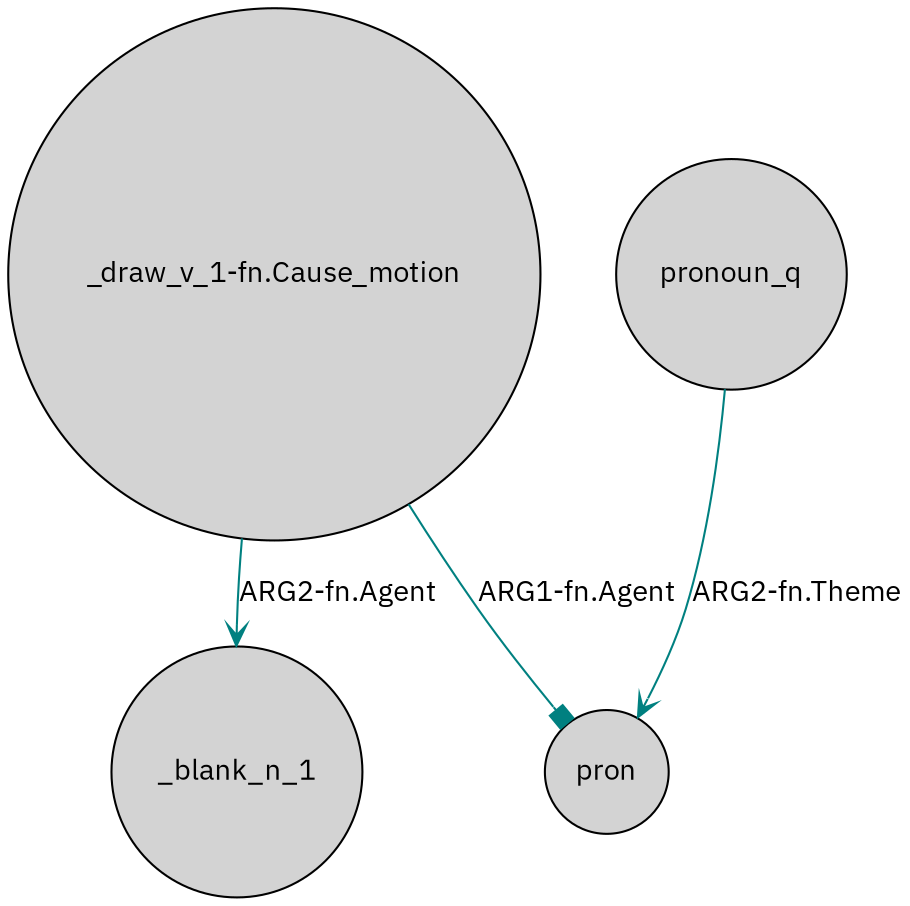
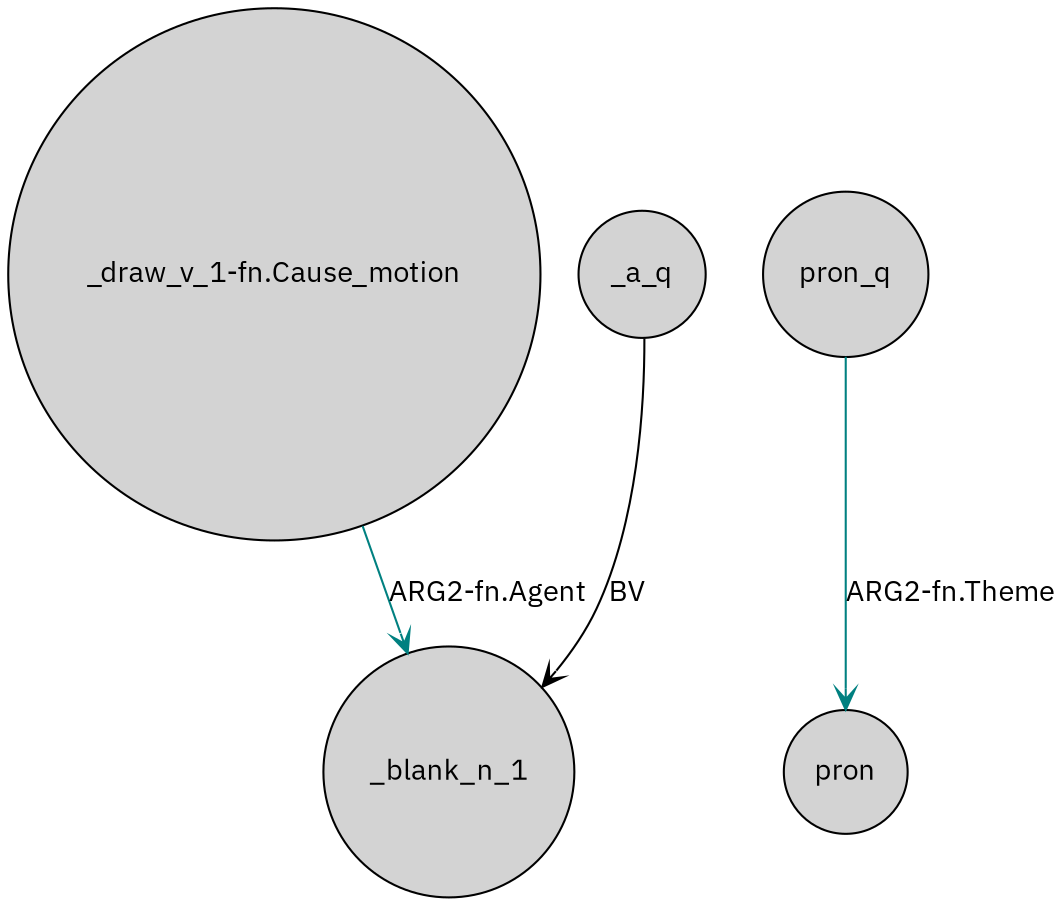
node "_a_q": added
node "pronoun_q": label "pronoun_q" -> "pron_q"
edge "_draw_v_1-fn.Cause_motion" -> "pron": removed, label "ARG1-fn.Agent"
